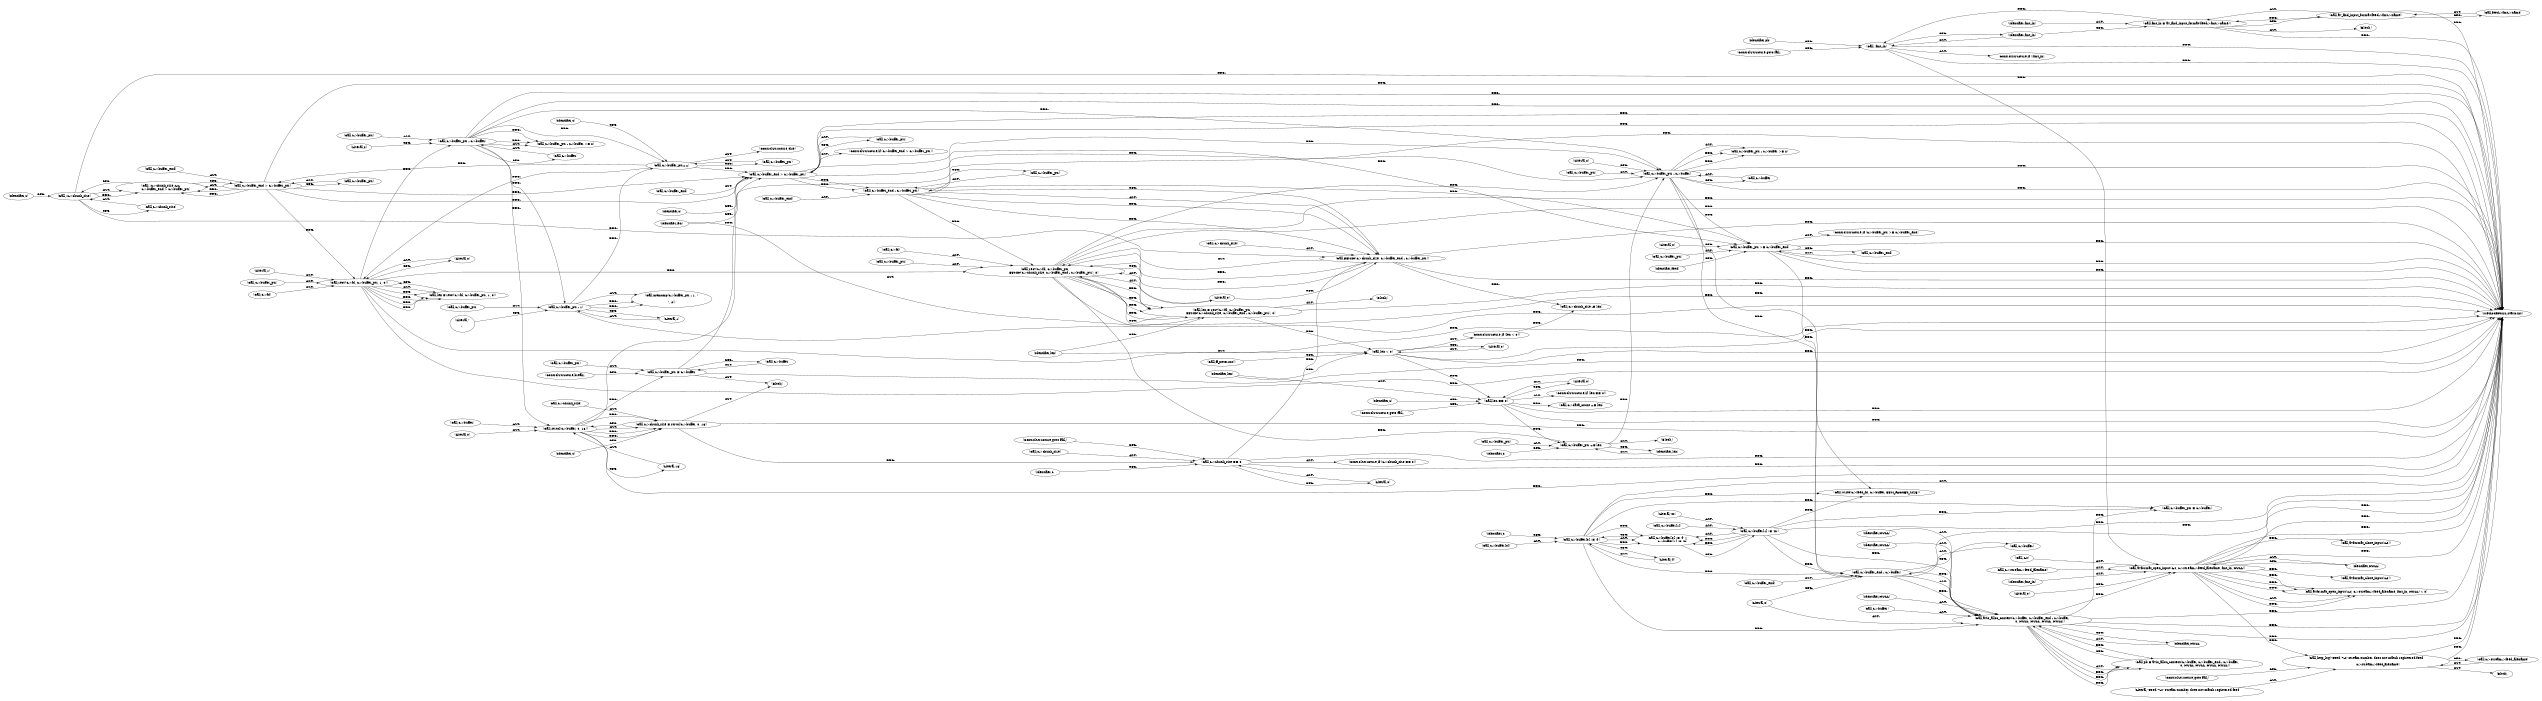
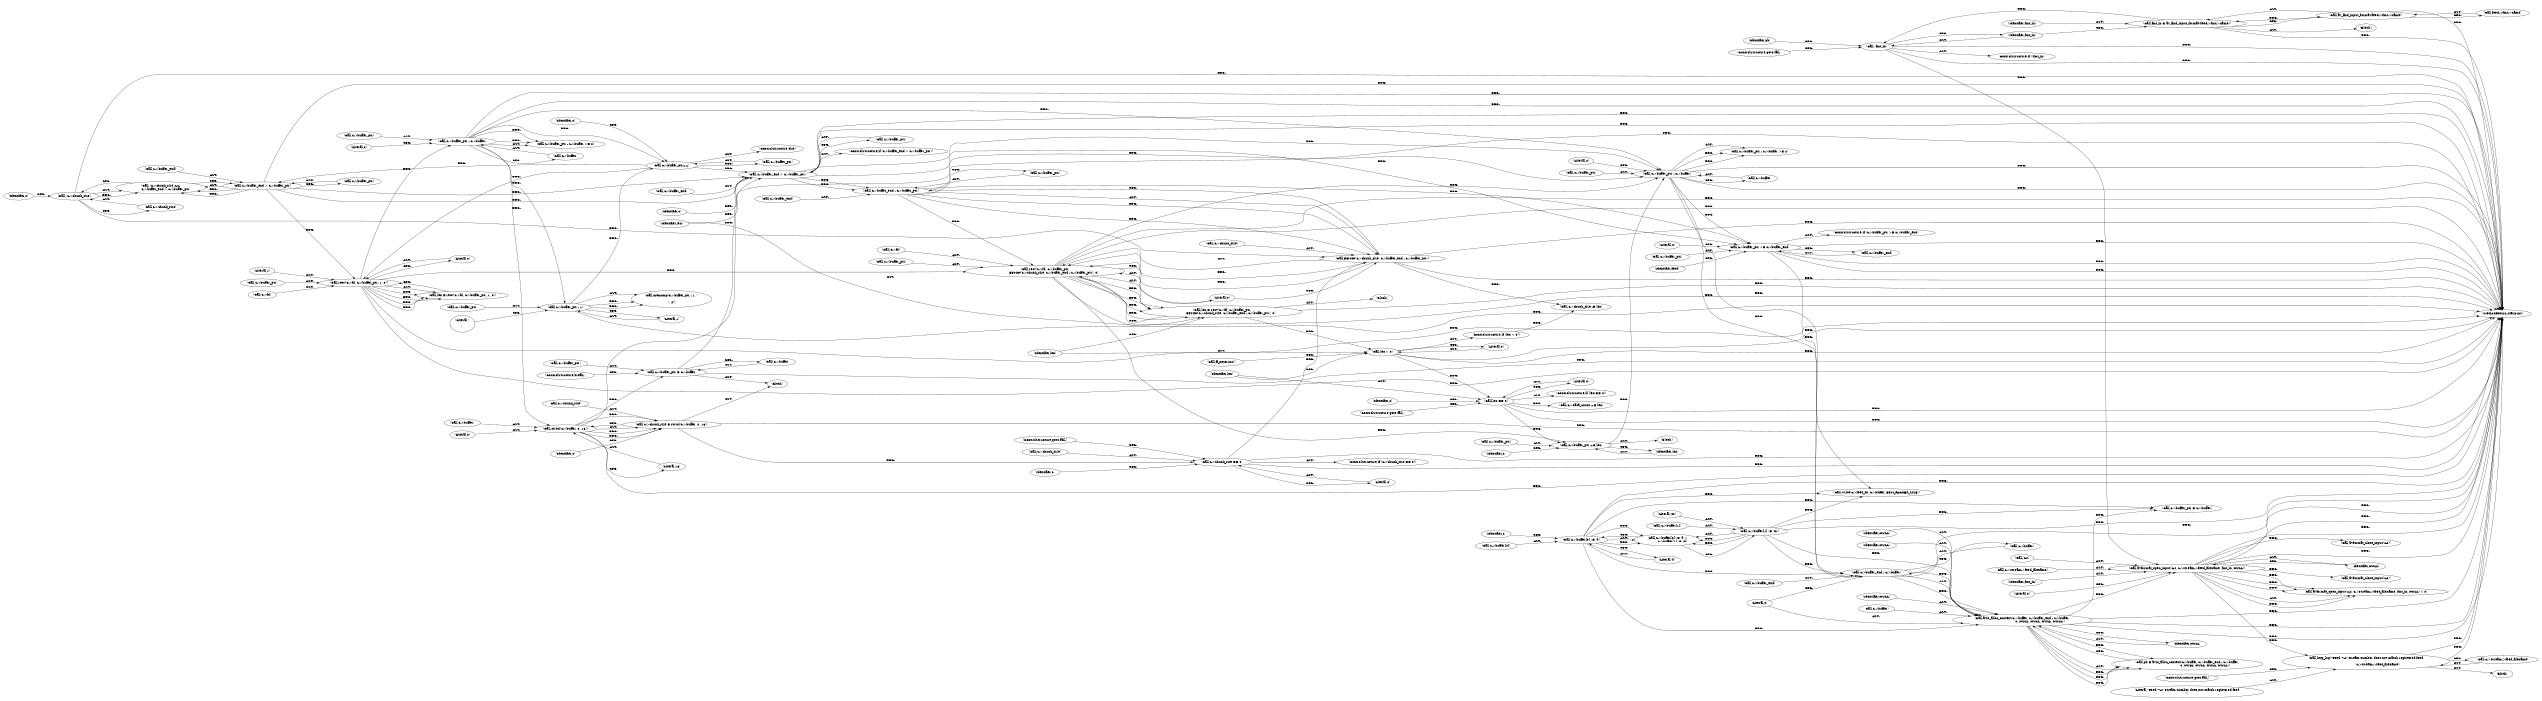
edge "(Call,c->buffer[0] != 'f')" -> "(MethodReturn,static int)": label "AST: " -> "DDG: "
